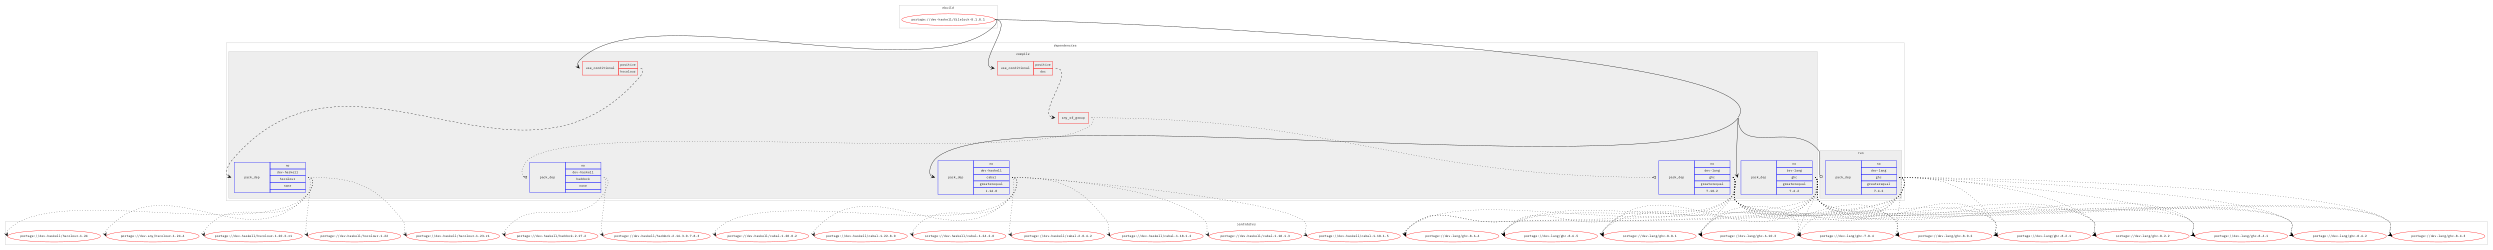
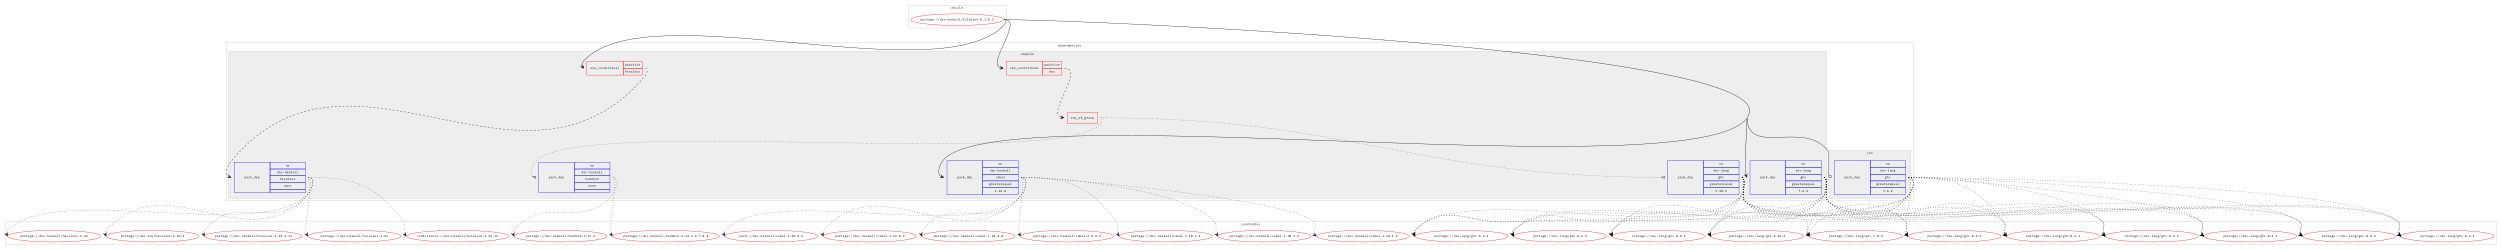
node "portage://dev-haskell/hscolour-1.23-r1": label "portage://dev-haskell/hscolour-1.23-r1" -> "conditional://dev-haskell/hscolour-1.23-r1"
node "portage://dev-haskell/cabal-1.20.0.2": label "portage://dev-haskell/cabal-1.20.0.2" -> "pack://dev-haskell/cabal-1.20.0.2"
